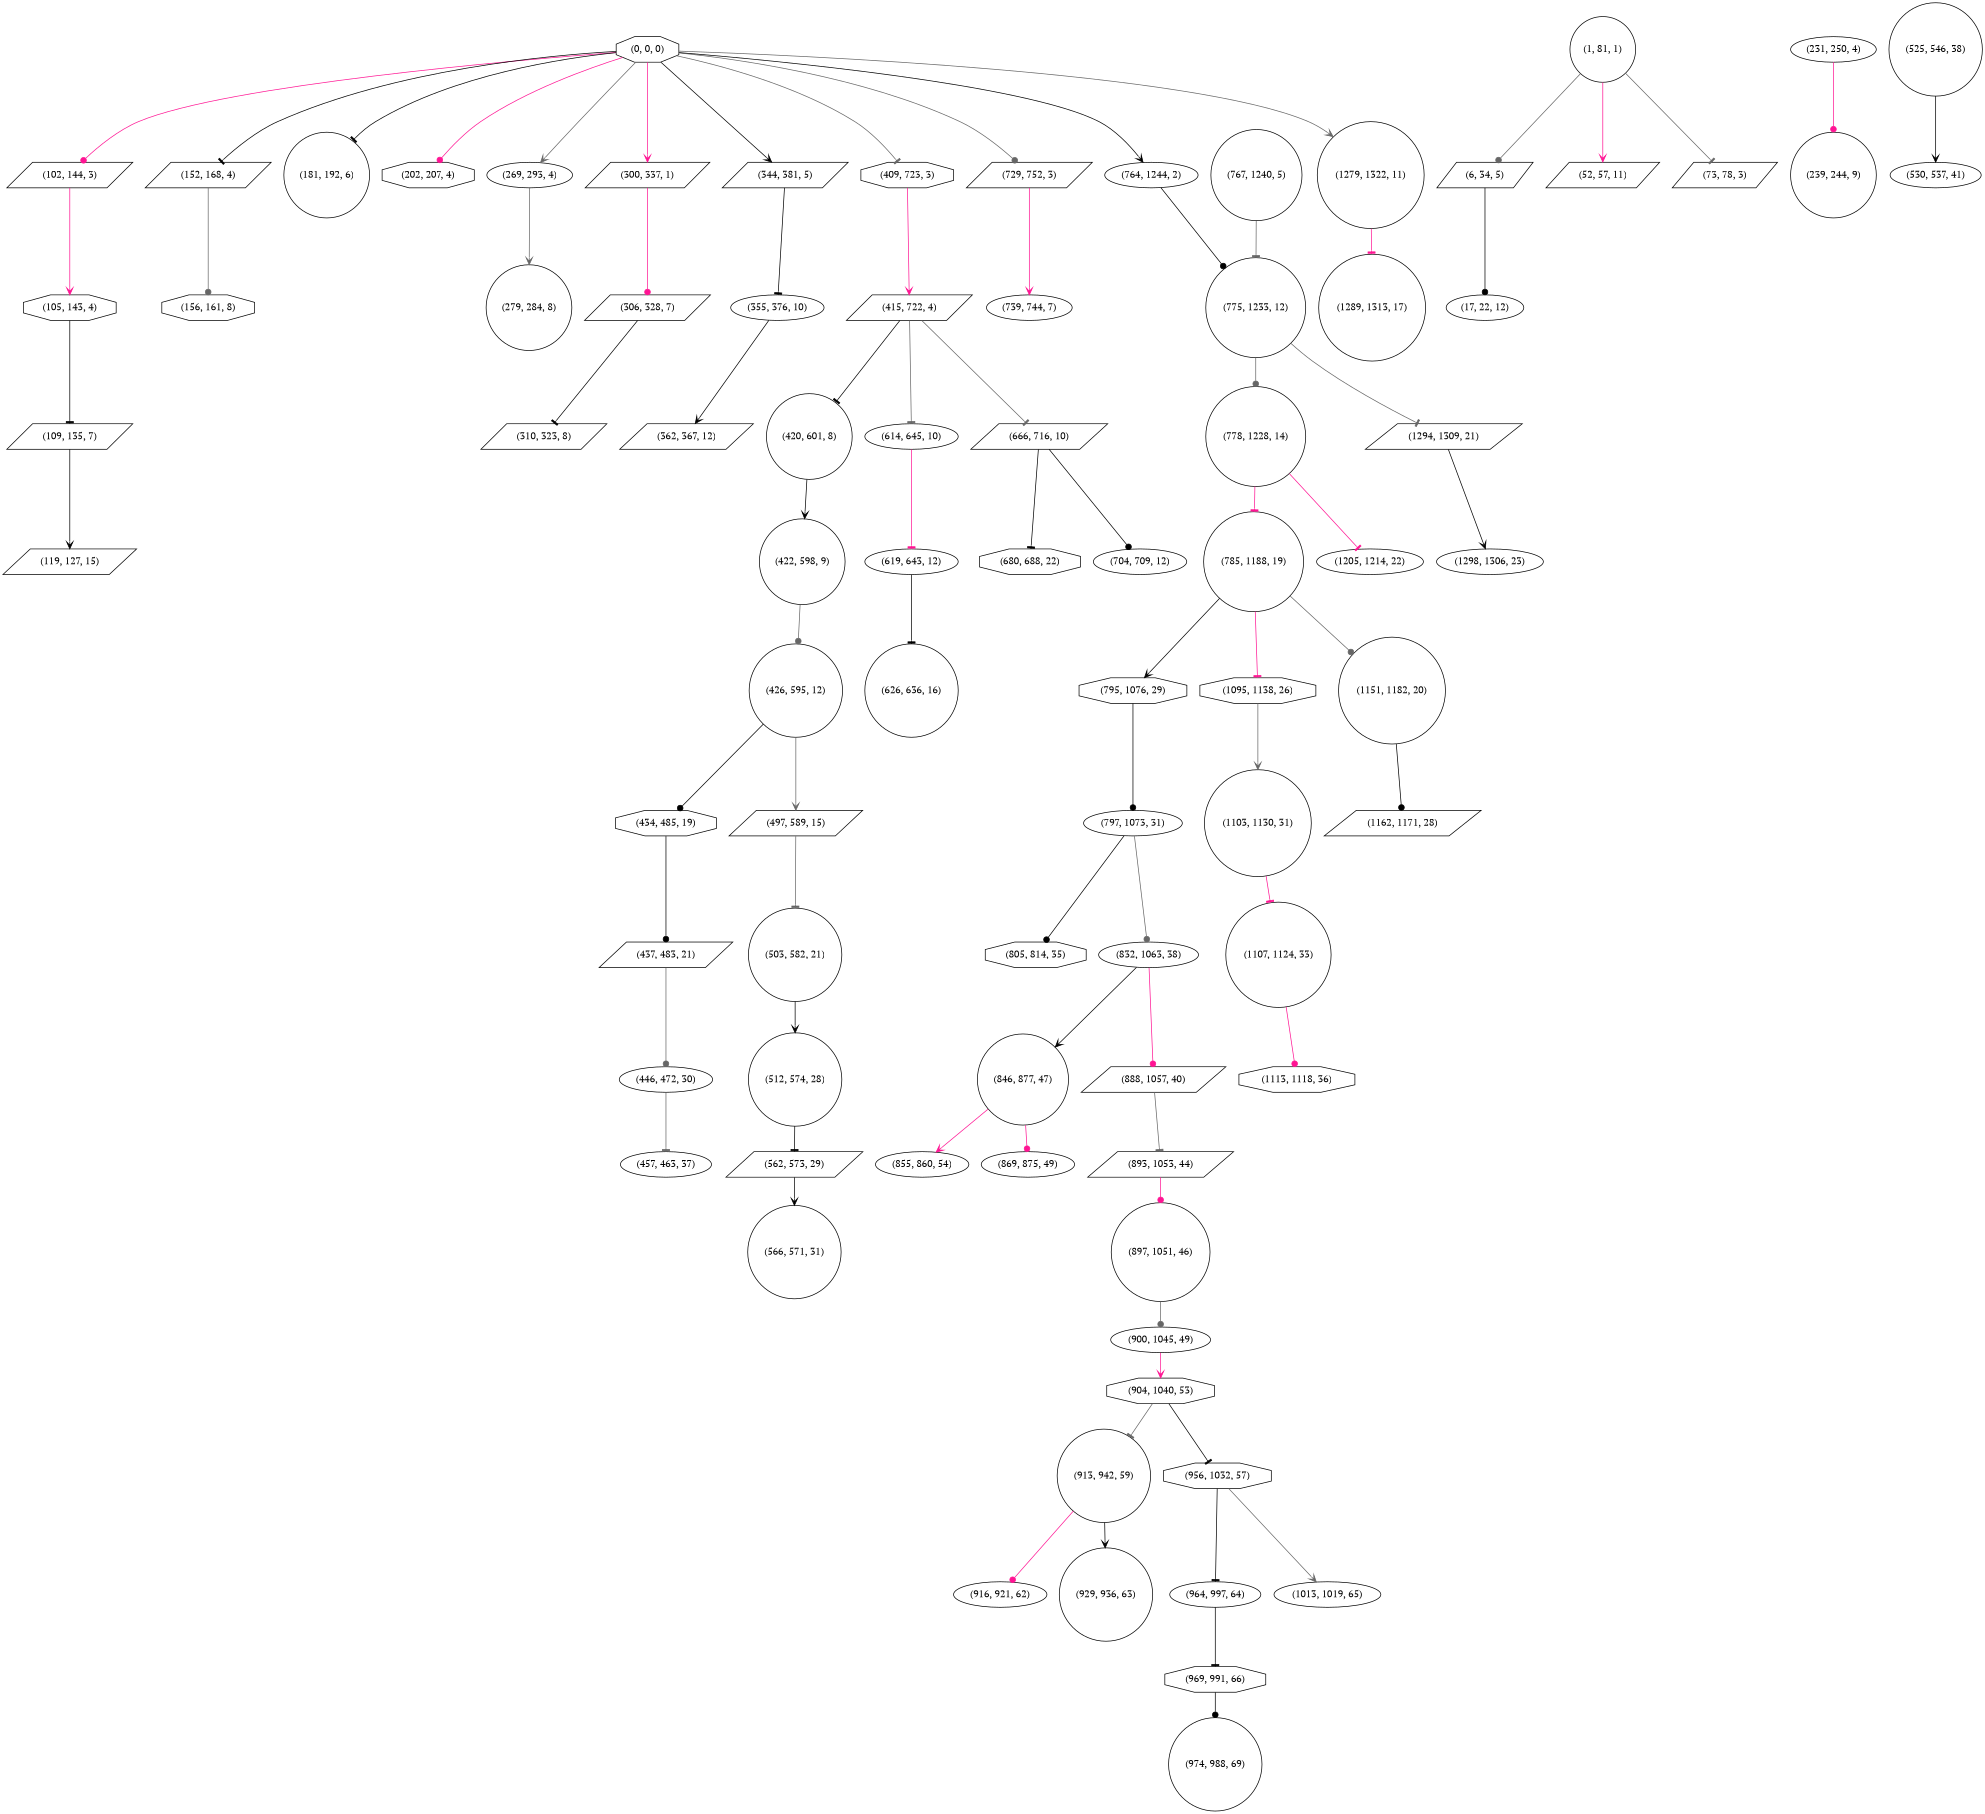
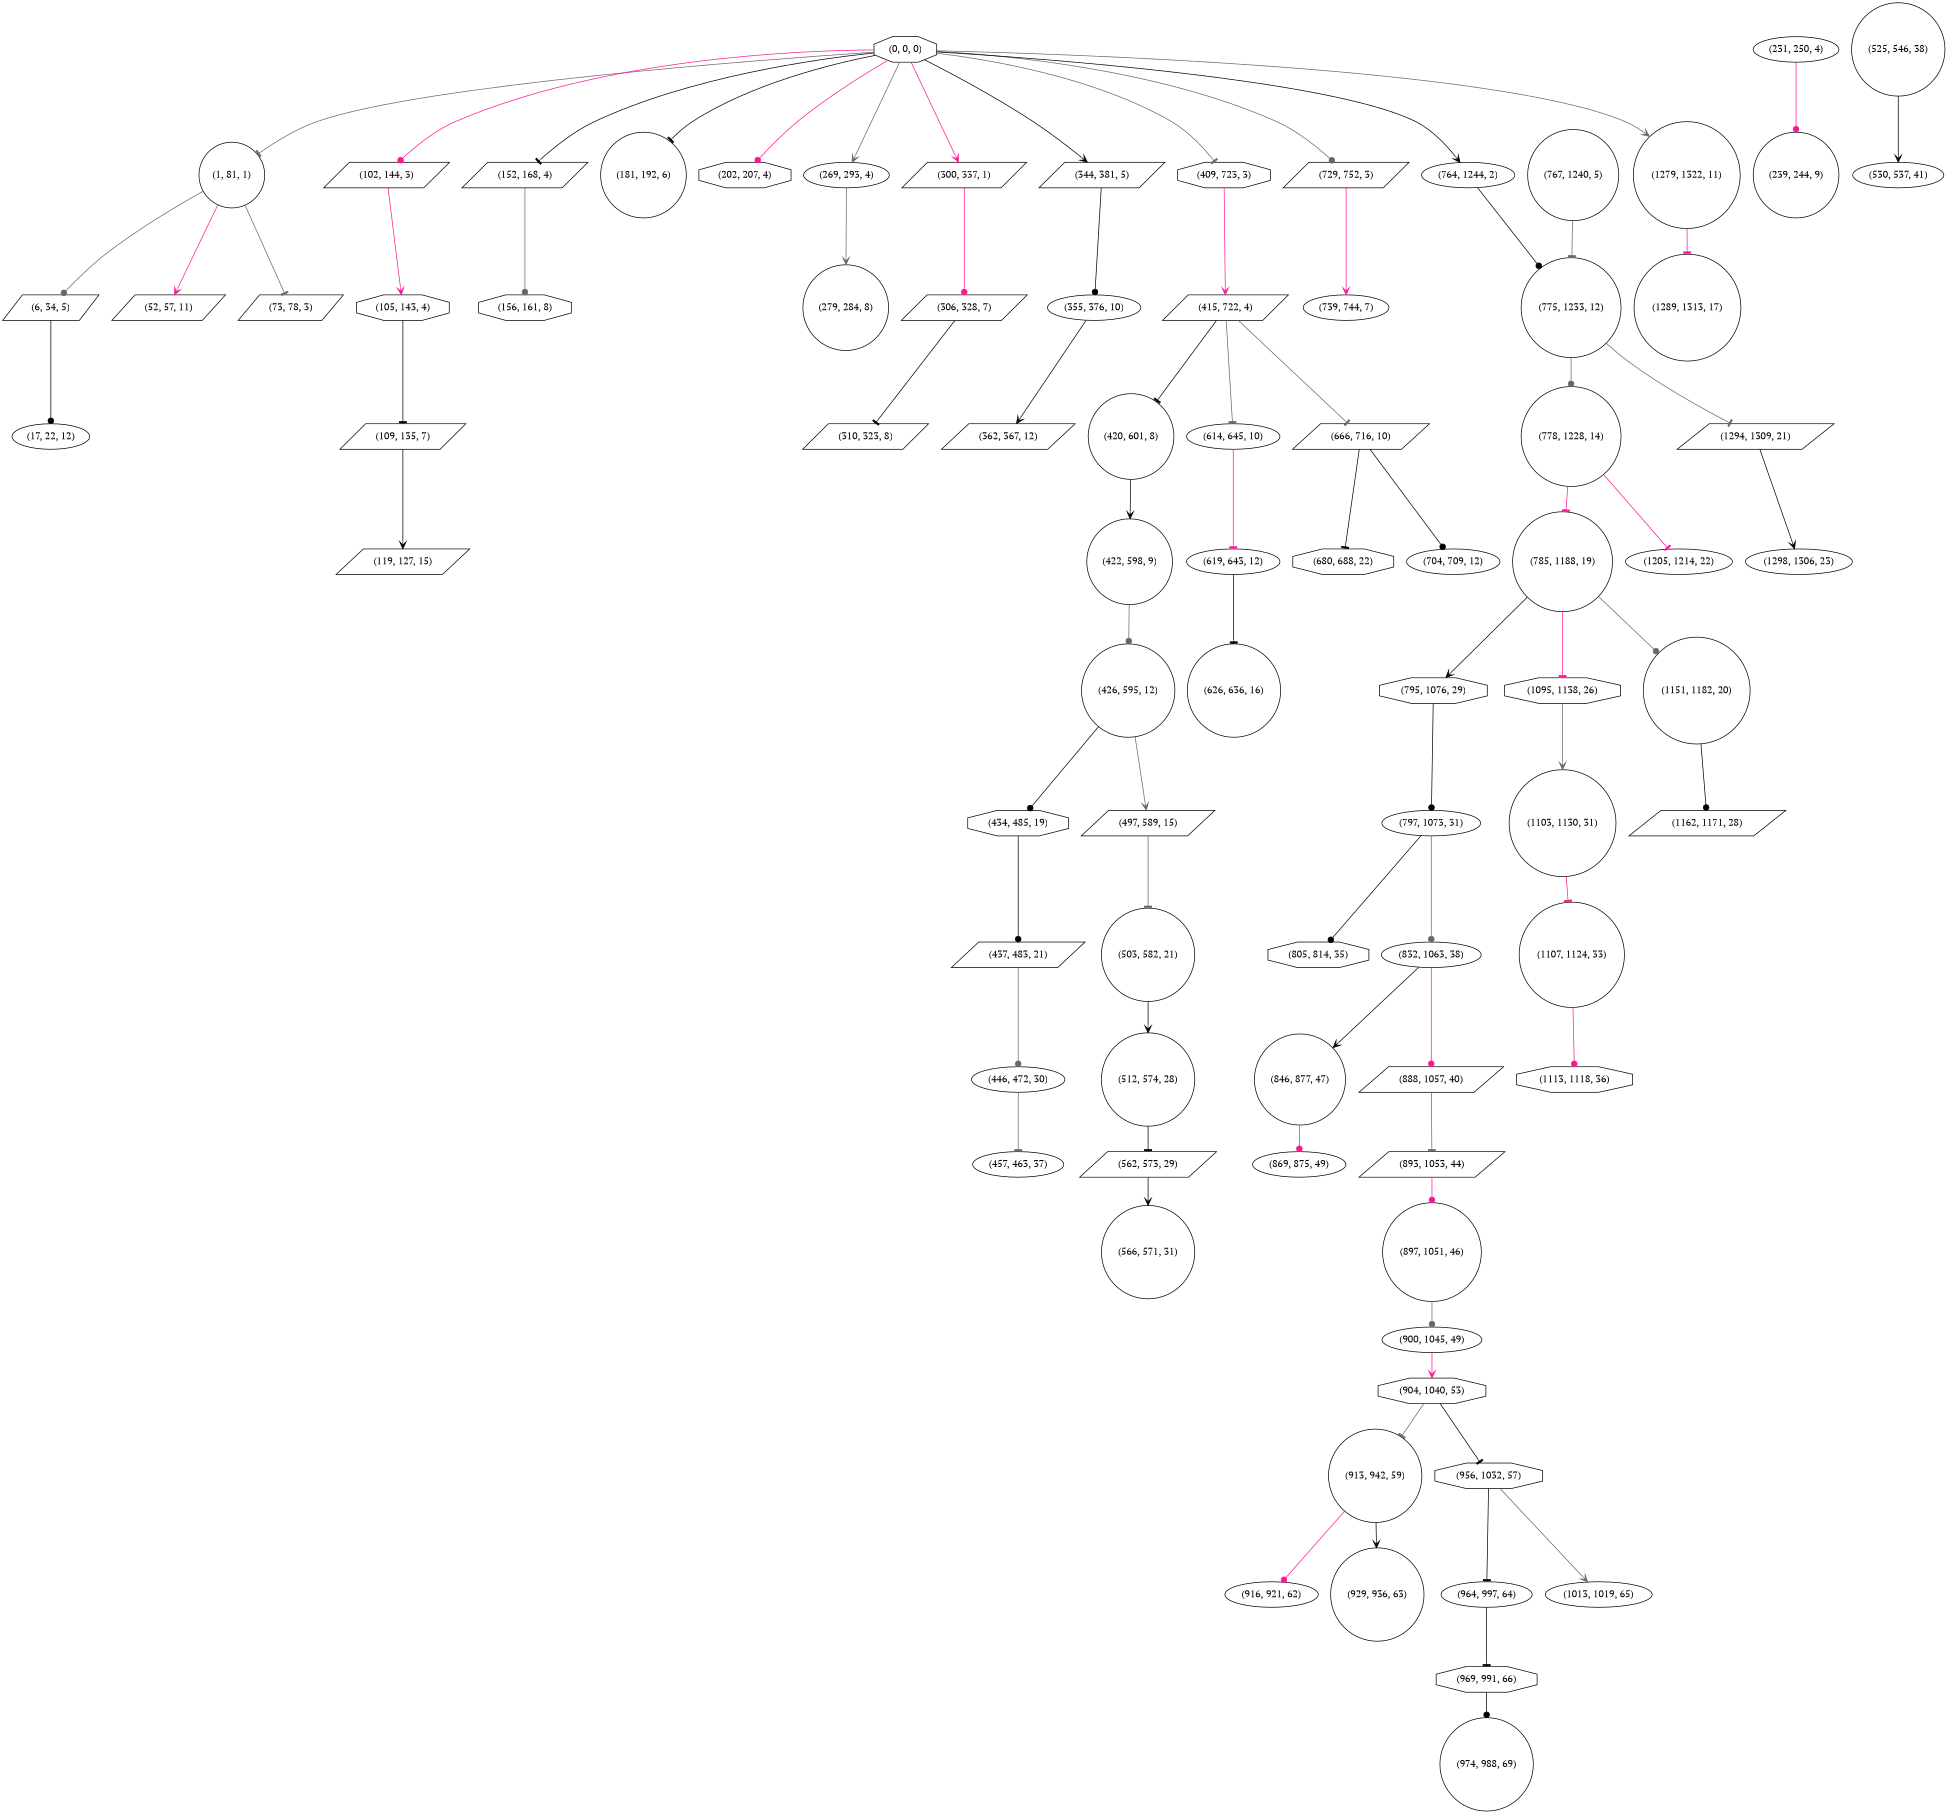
edge "(0, 0, 0)" -> "(1, 81, 1)": added
edge "(344, 381, 5)" -> "(355, 376, 10)": arrowhead tee -> dot
node "(855, 860, 54)": removed
